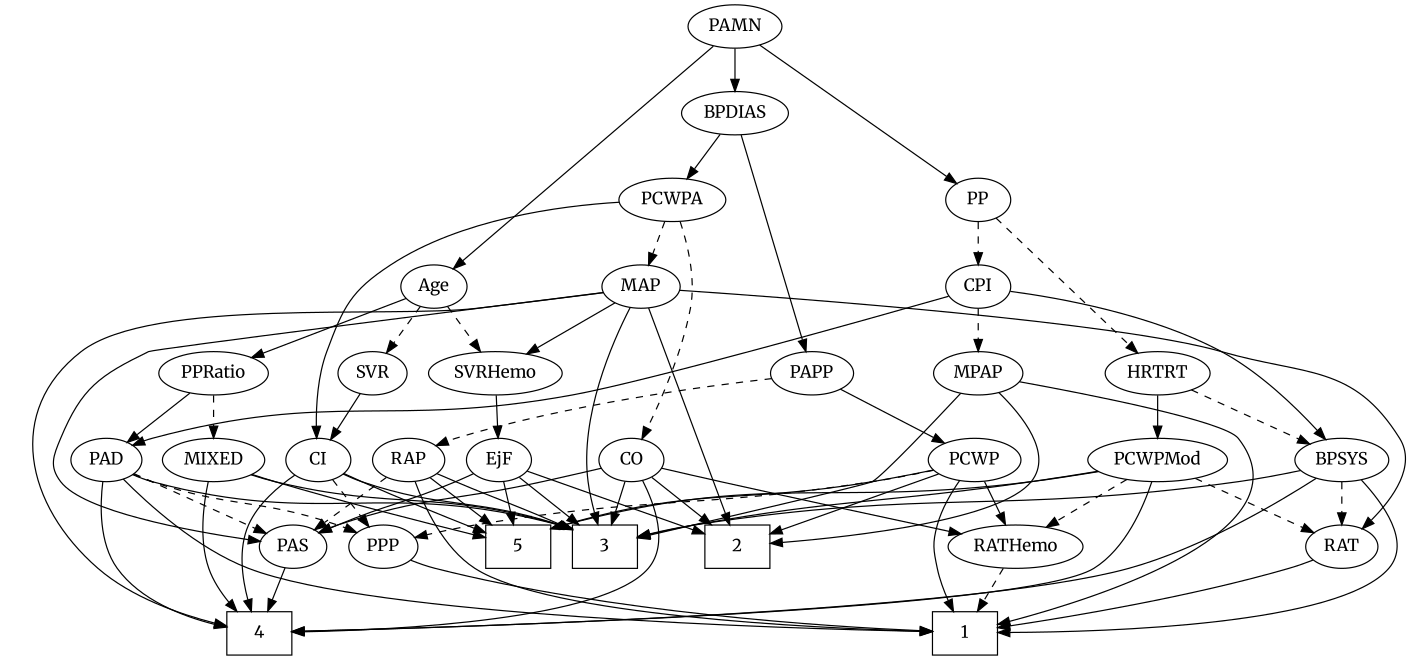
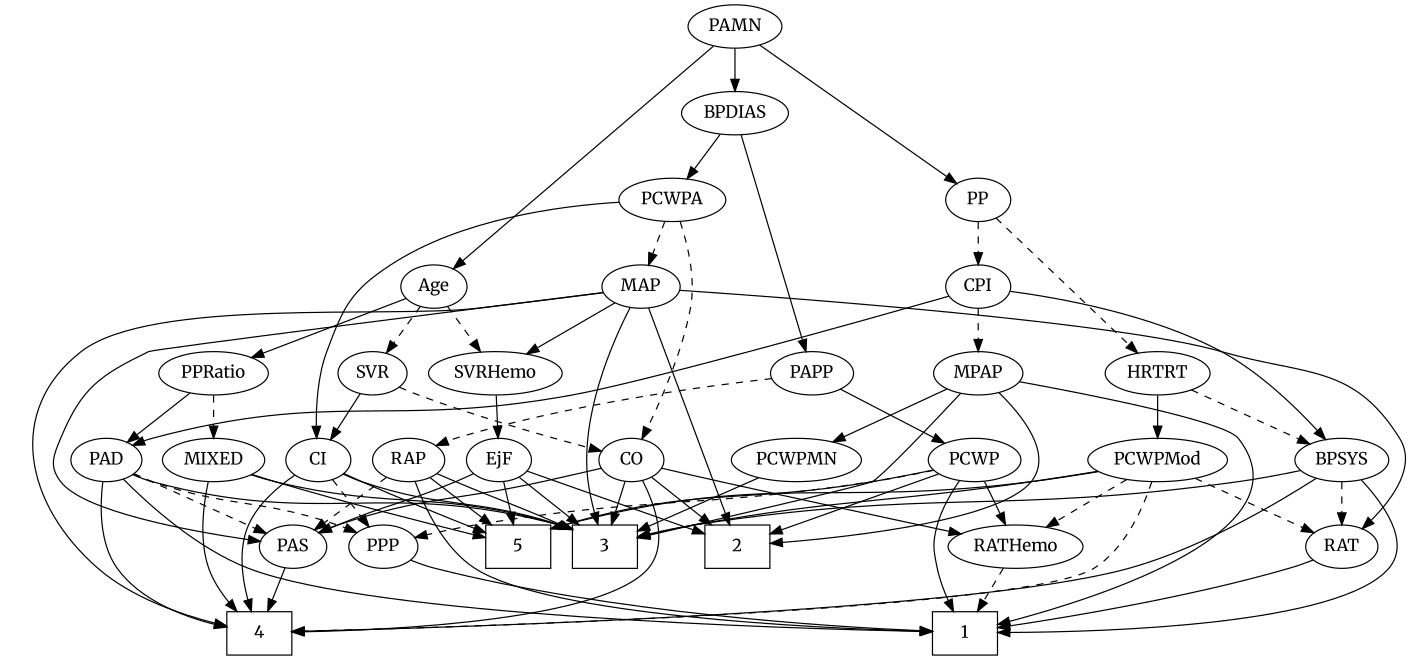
edge "SVR" -> "CO": added
node "PCWPMN": added
edge "PCWPMod" -> "4": style solid -> dashed
